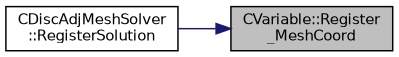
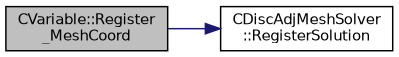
edge "CDiscAdjMeshSolver ::RegisterSolution" -> "CVariable::Register _MeshCoord": reversed
